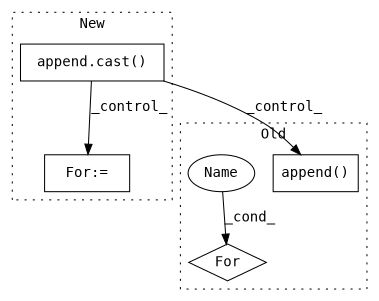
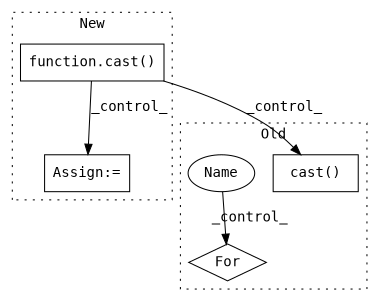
node "append.cast()": label "append.cast()" -> "function.cast()"
node "For:=": label "For:=" -> "Assign:="
node "append()": label "append()" -> "cast()"
edge "Name" -> "For": label "_cond_" -> "_control_"
